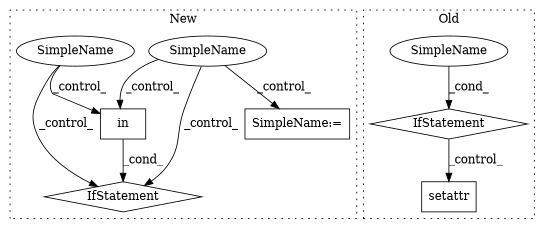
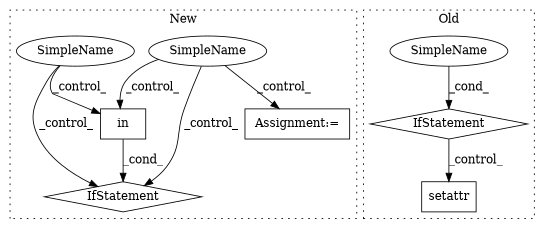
node "SimpleName:=": label "SimpleName:=" -> "Assignment:="
